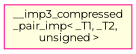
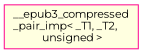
node "__imp3_compressed _pair_imp< _T1, _T2, unsigned >": label "__imp3_compressed _pair_imp< _T1, _T2, unsigned >" -> "__epub3_compressed _pair_imp< _T1, _T2, unsigned >"
